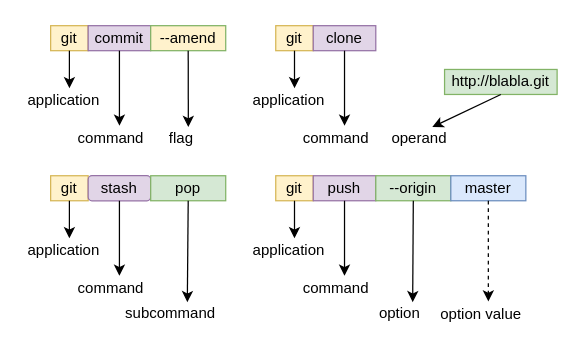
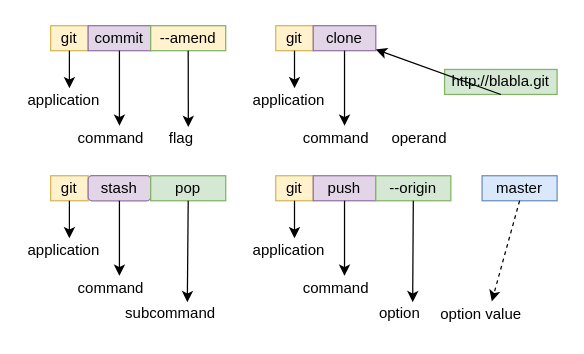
edge "http://blabla.git" -> "operand": now "http://blabla.git" -> "clone"
node "master": moved (488, 188) -> (519, 188)
